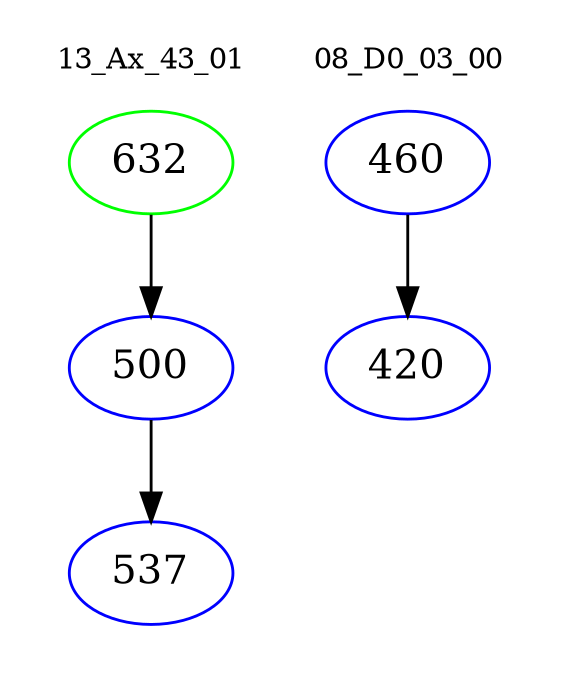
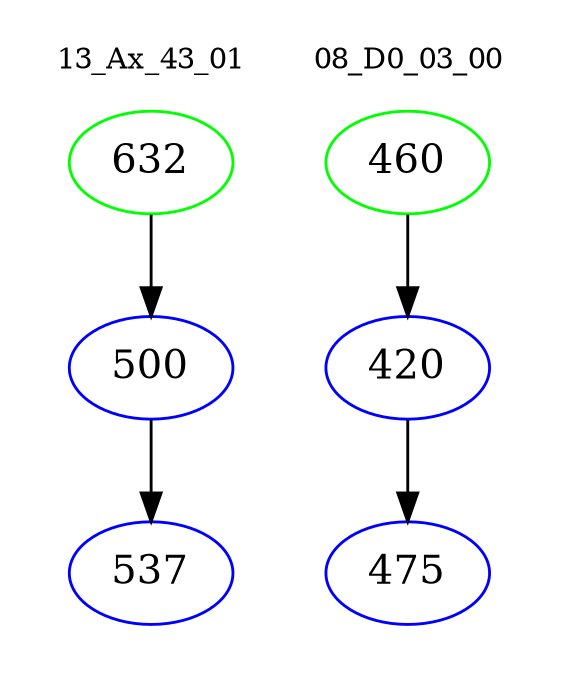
node "460": color blue -> green
node "475": added
